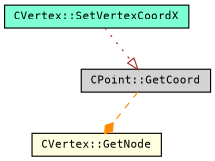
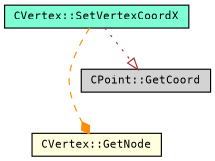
edge "CPoint::GetCoord" -> "CVertex::GetNode": now "CVertex::SetVertexCoordX" -> "CVertex::GetNode"
